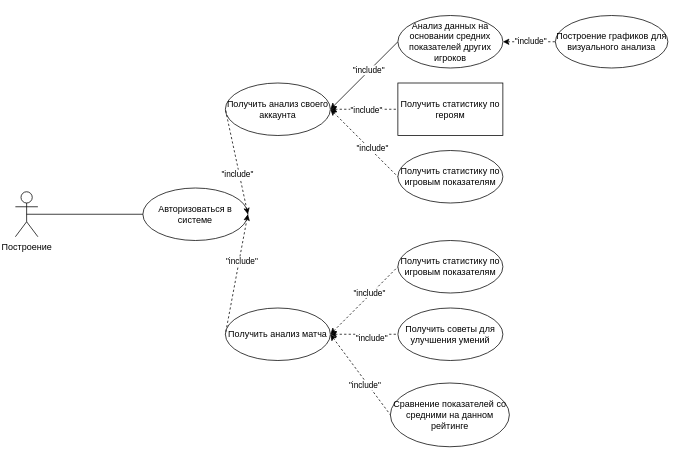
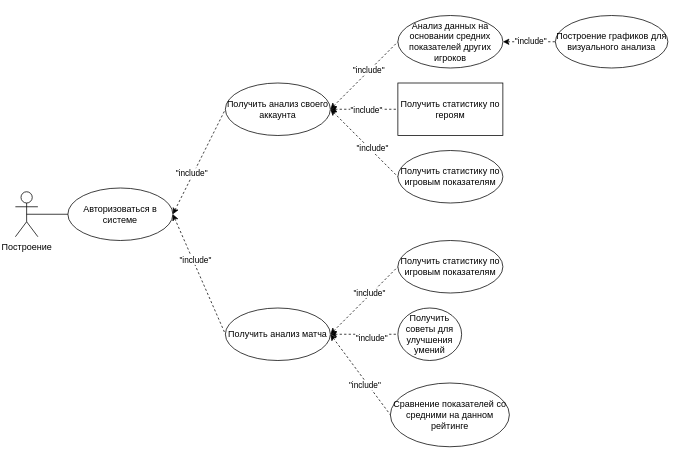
edge "Анализ данных на основании средних показателей других игроков" -> "Получить анализ своего аккаунта": style solid -> dashed
node "Авторизоваться в системе": moved (195, 214) -> (120, 214)
node "Получить советы для улучшения умений": size 105x53 -> 64x53
